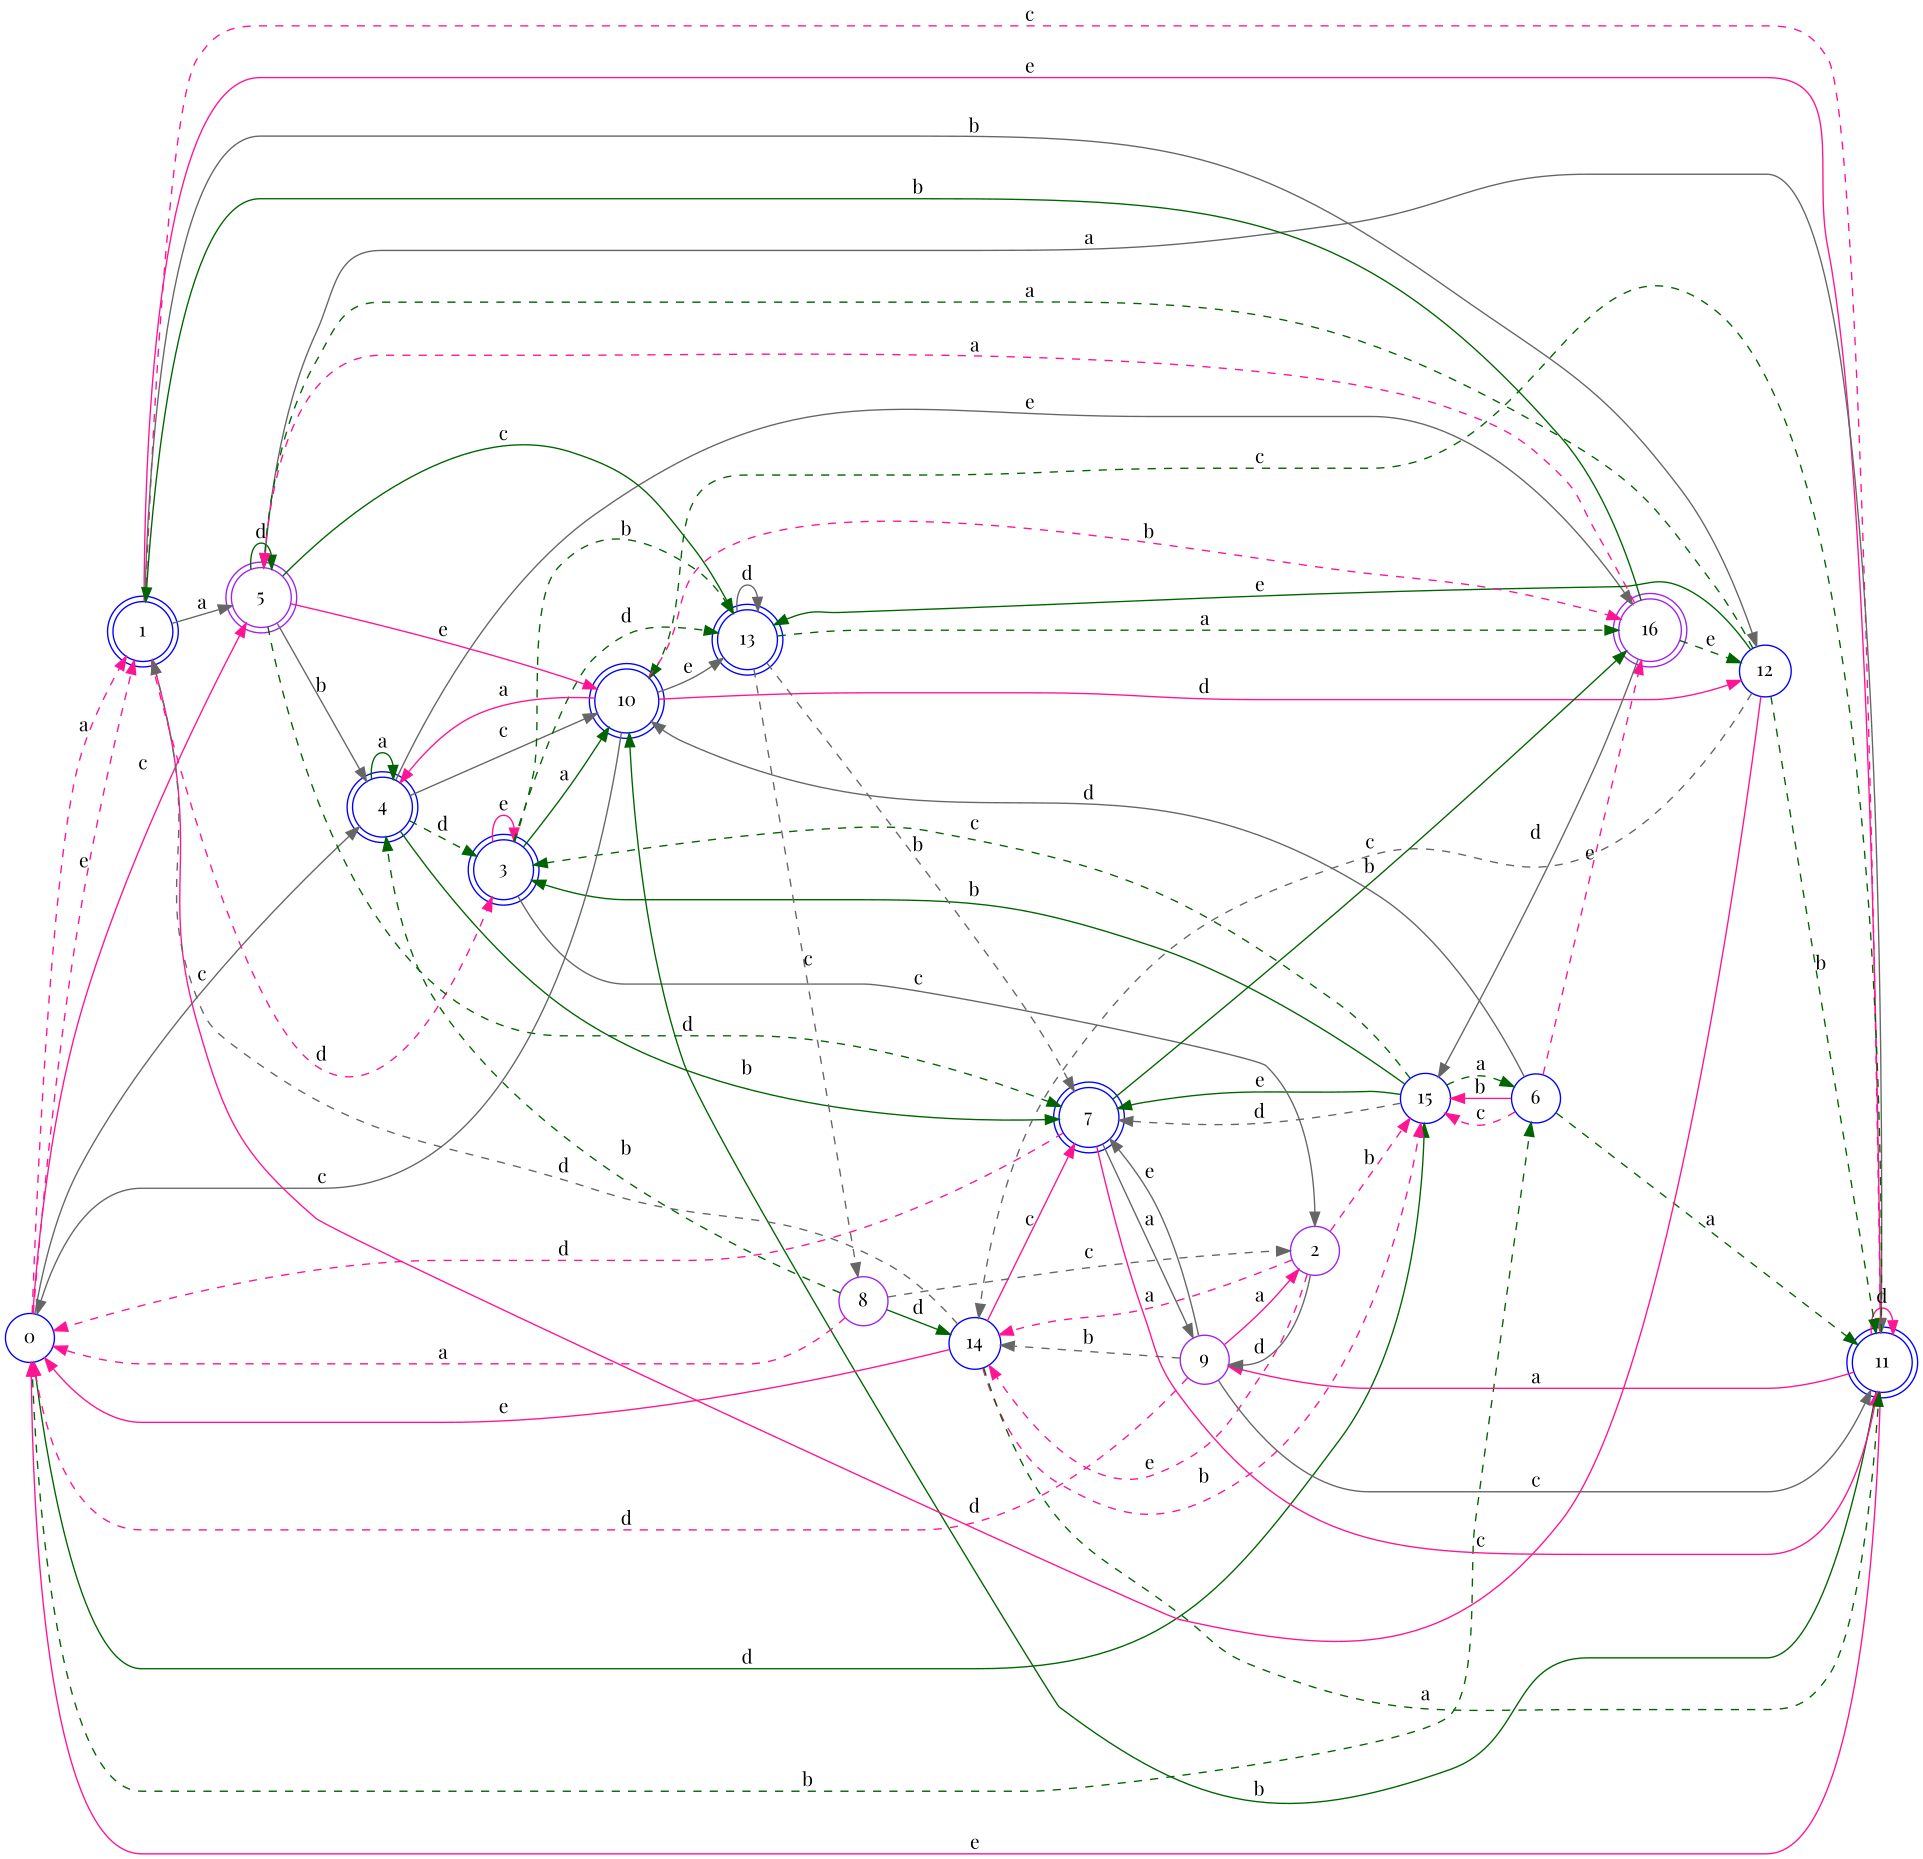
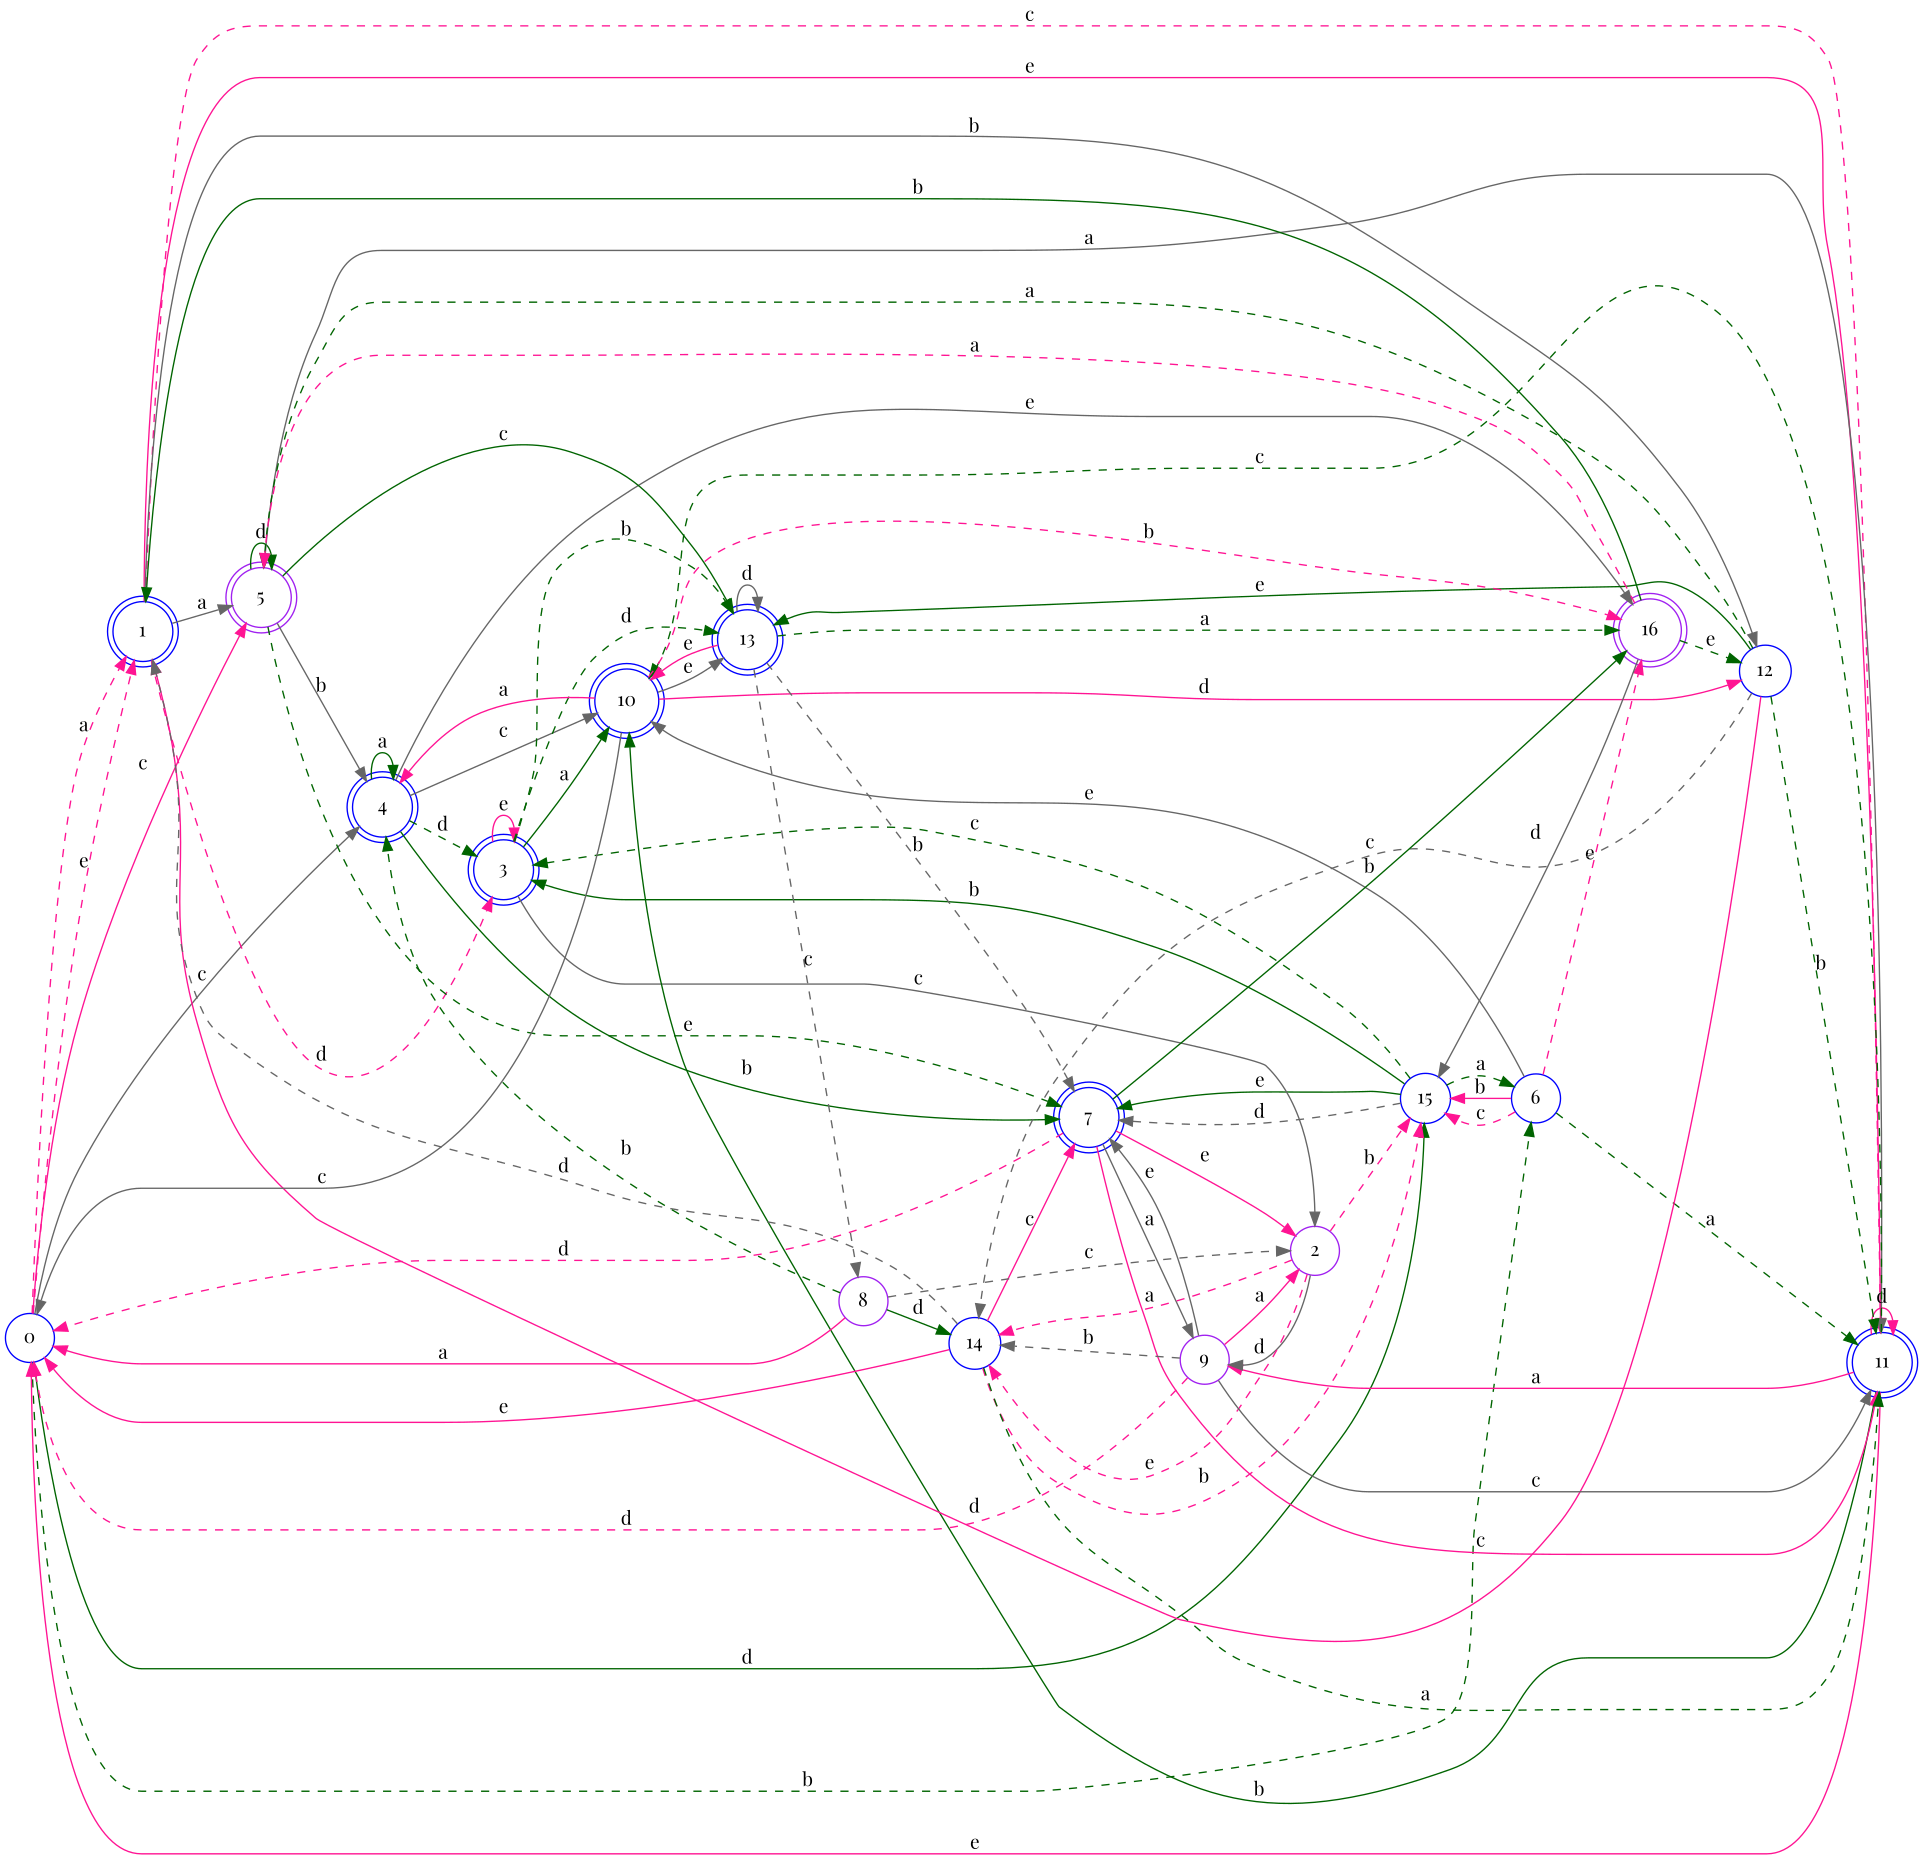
edge "5" -> "10": now "13" -> "10"
edge "6" -> "10": label "d" -> "e"
edge "5" -> "7": label "d" -> "e"
edge "7" -> "2": added, label "e"
edge "8" -> "0": style dashed -> solid
